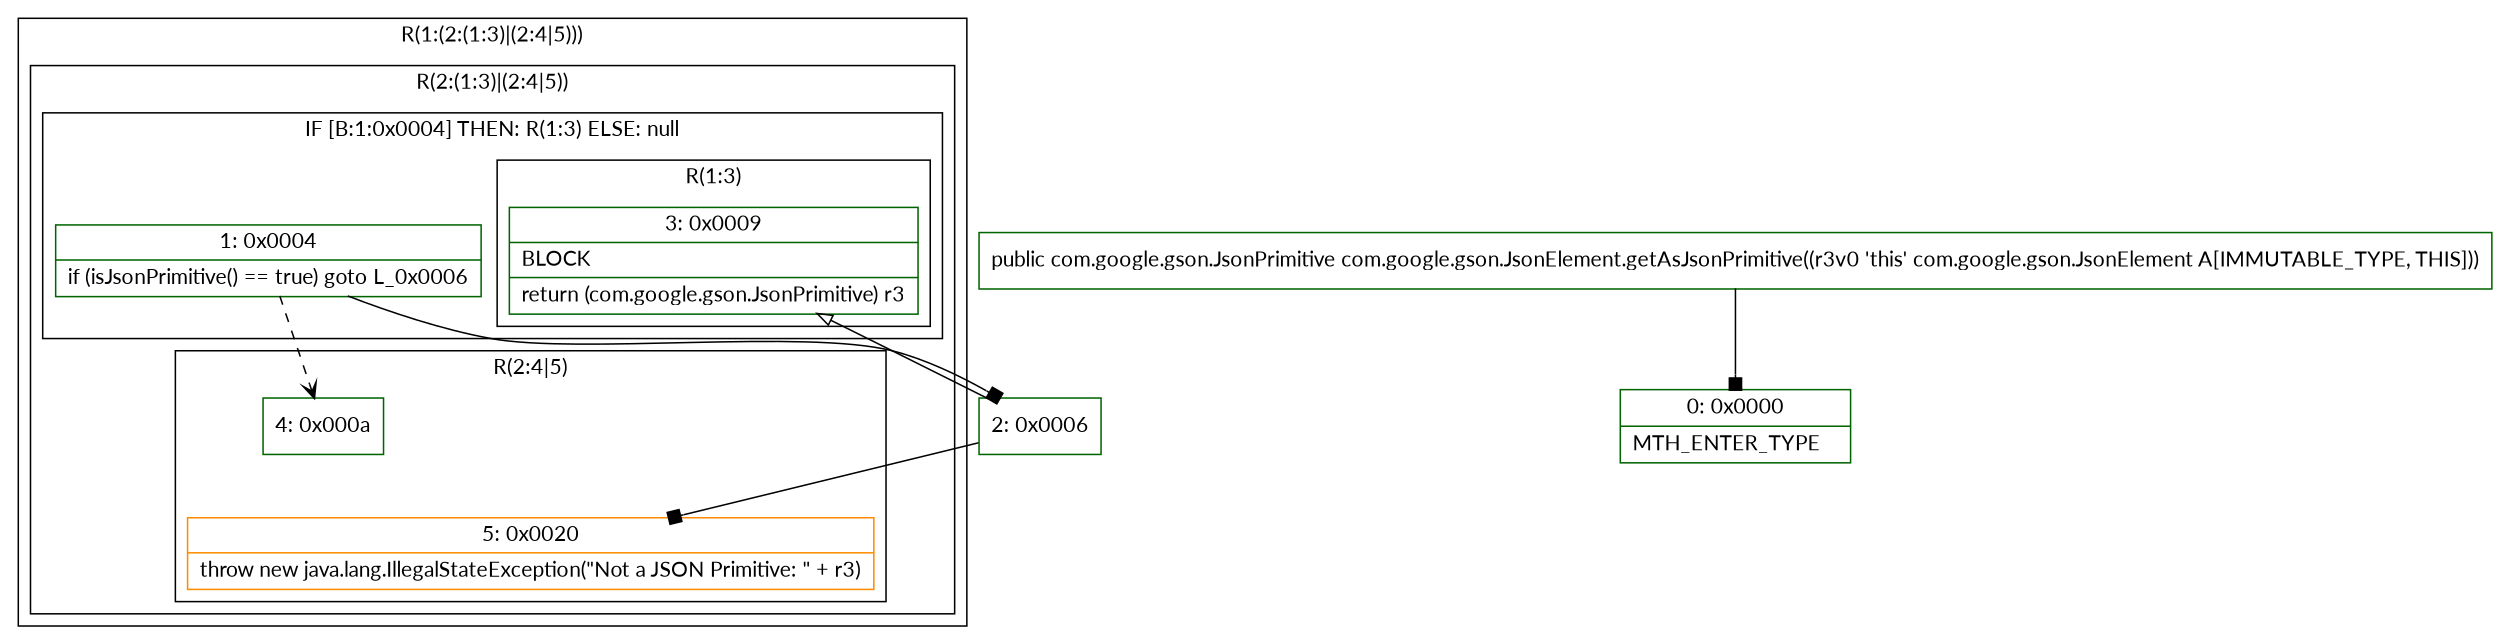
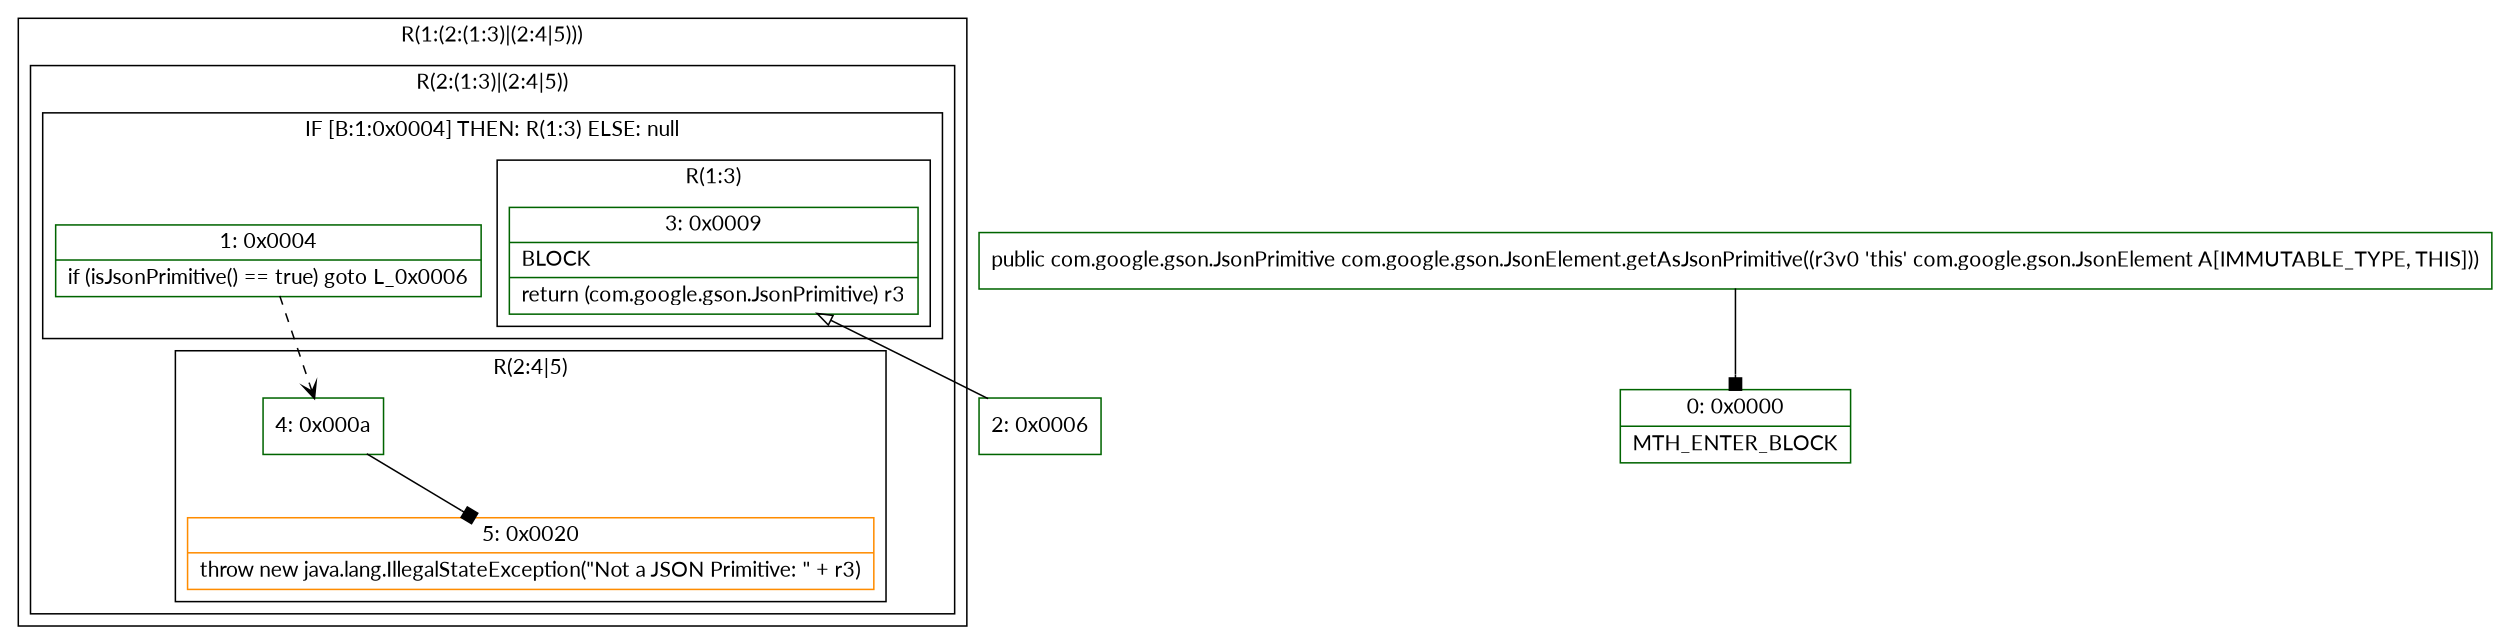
edge "1: 0x0004" -> "2: 0x0006": removed
node "0: 0x0000": text "MTH_ENTER_TYPE" -> "MTH_ENTER_BLOCK"
edge "2: 0x0006" -> "5: 0x0020": now "4: 0x000a" -> "5: 0x0020"
